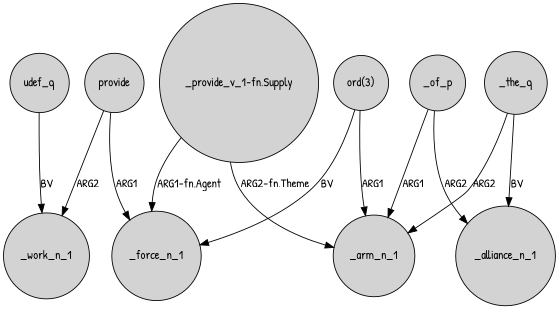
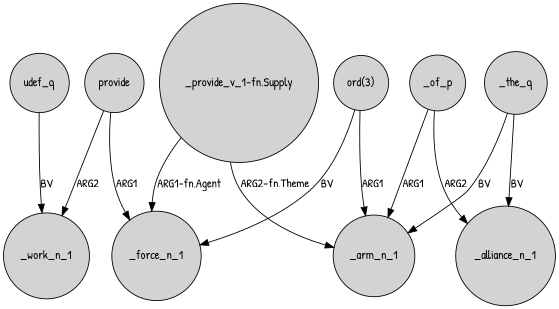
edge "_the_q" -> "_arm_n_1": label "ARG2" -> "BV"
